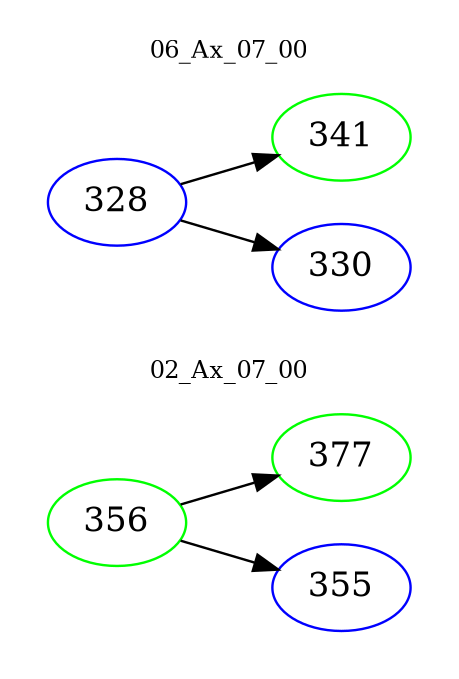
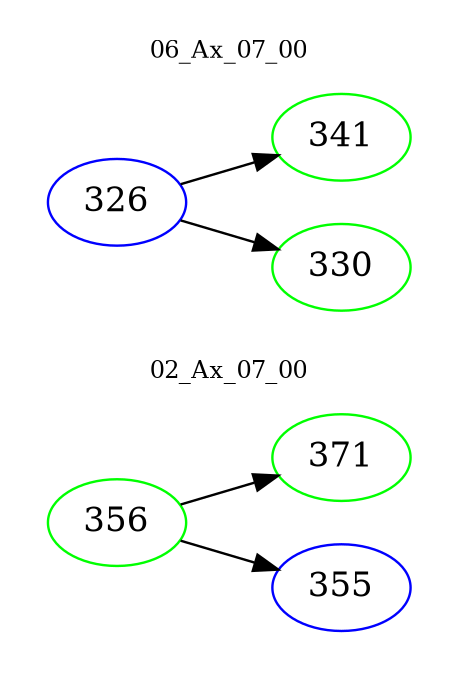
node "328": label "328" -> "326"
node "330": color blue -> green
node "377": label "377" -> "371"
